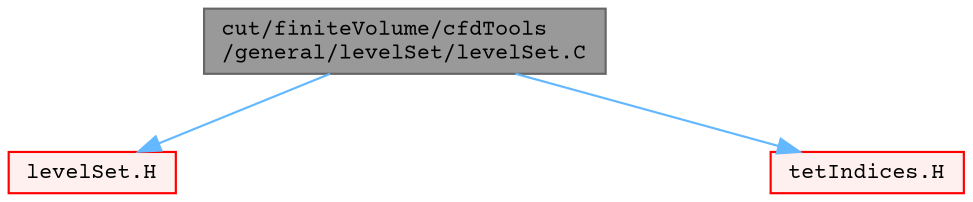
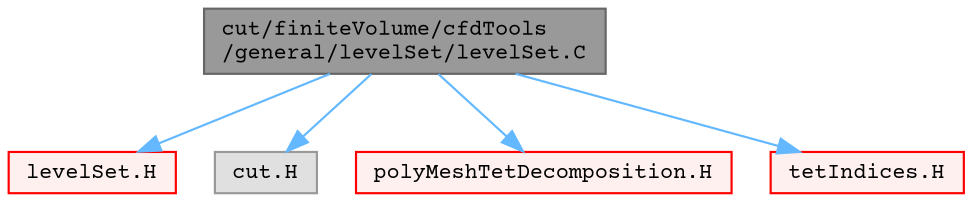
node "cut.H": added
node "polyMeshTetDecomposition.H": added
